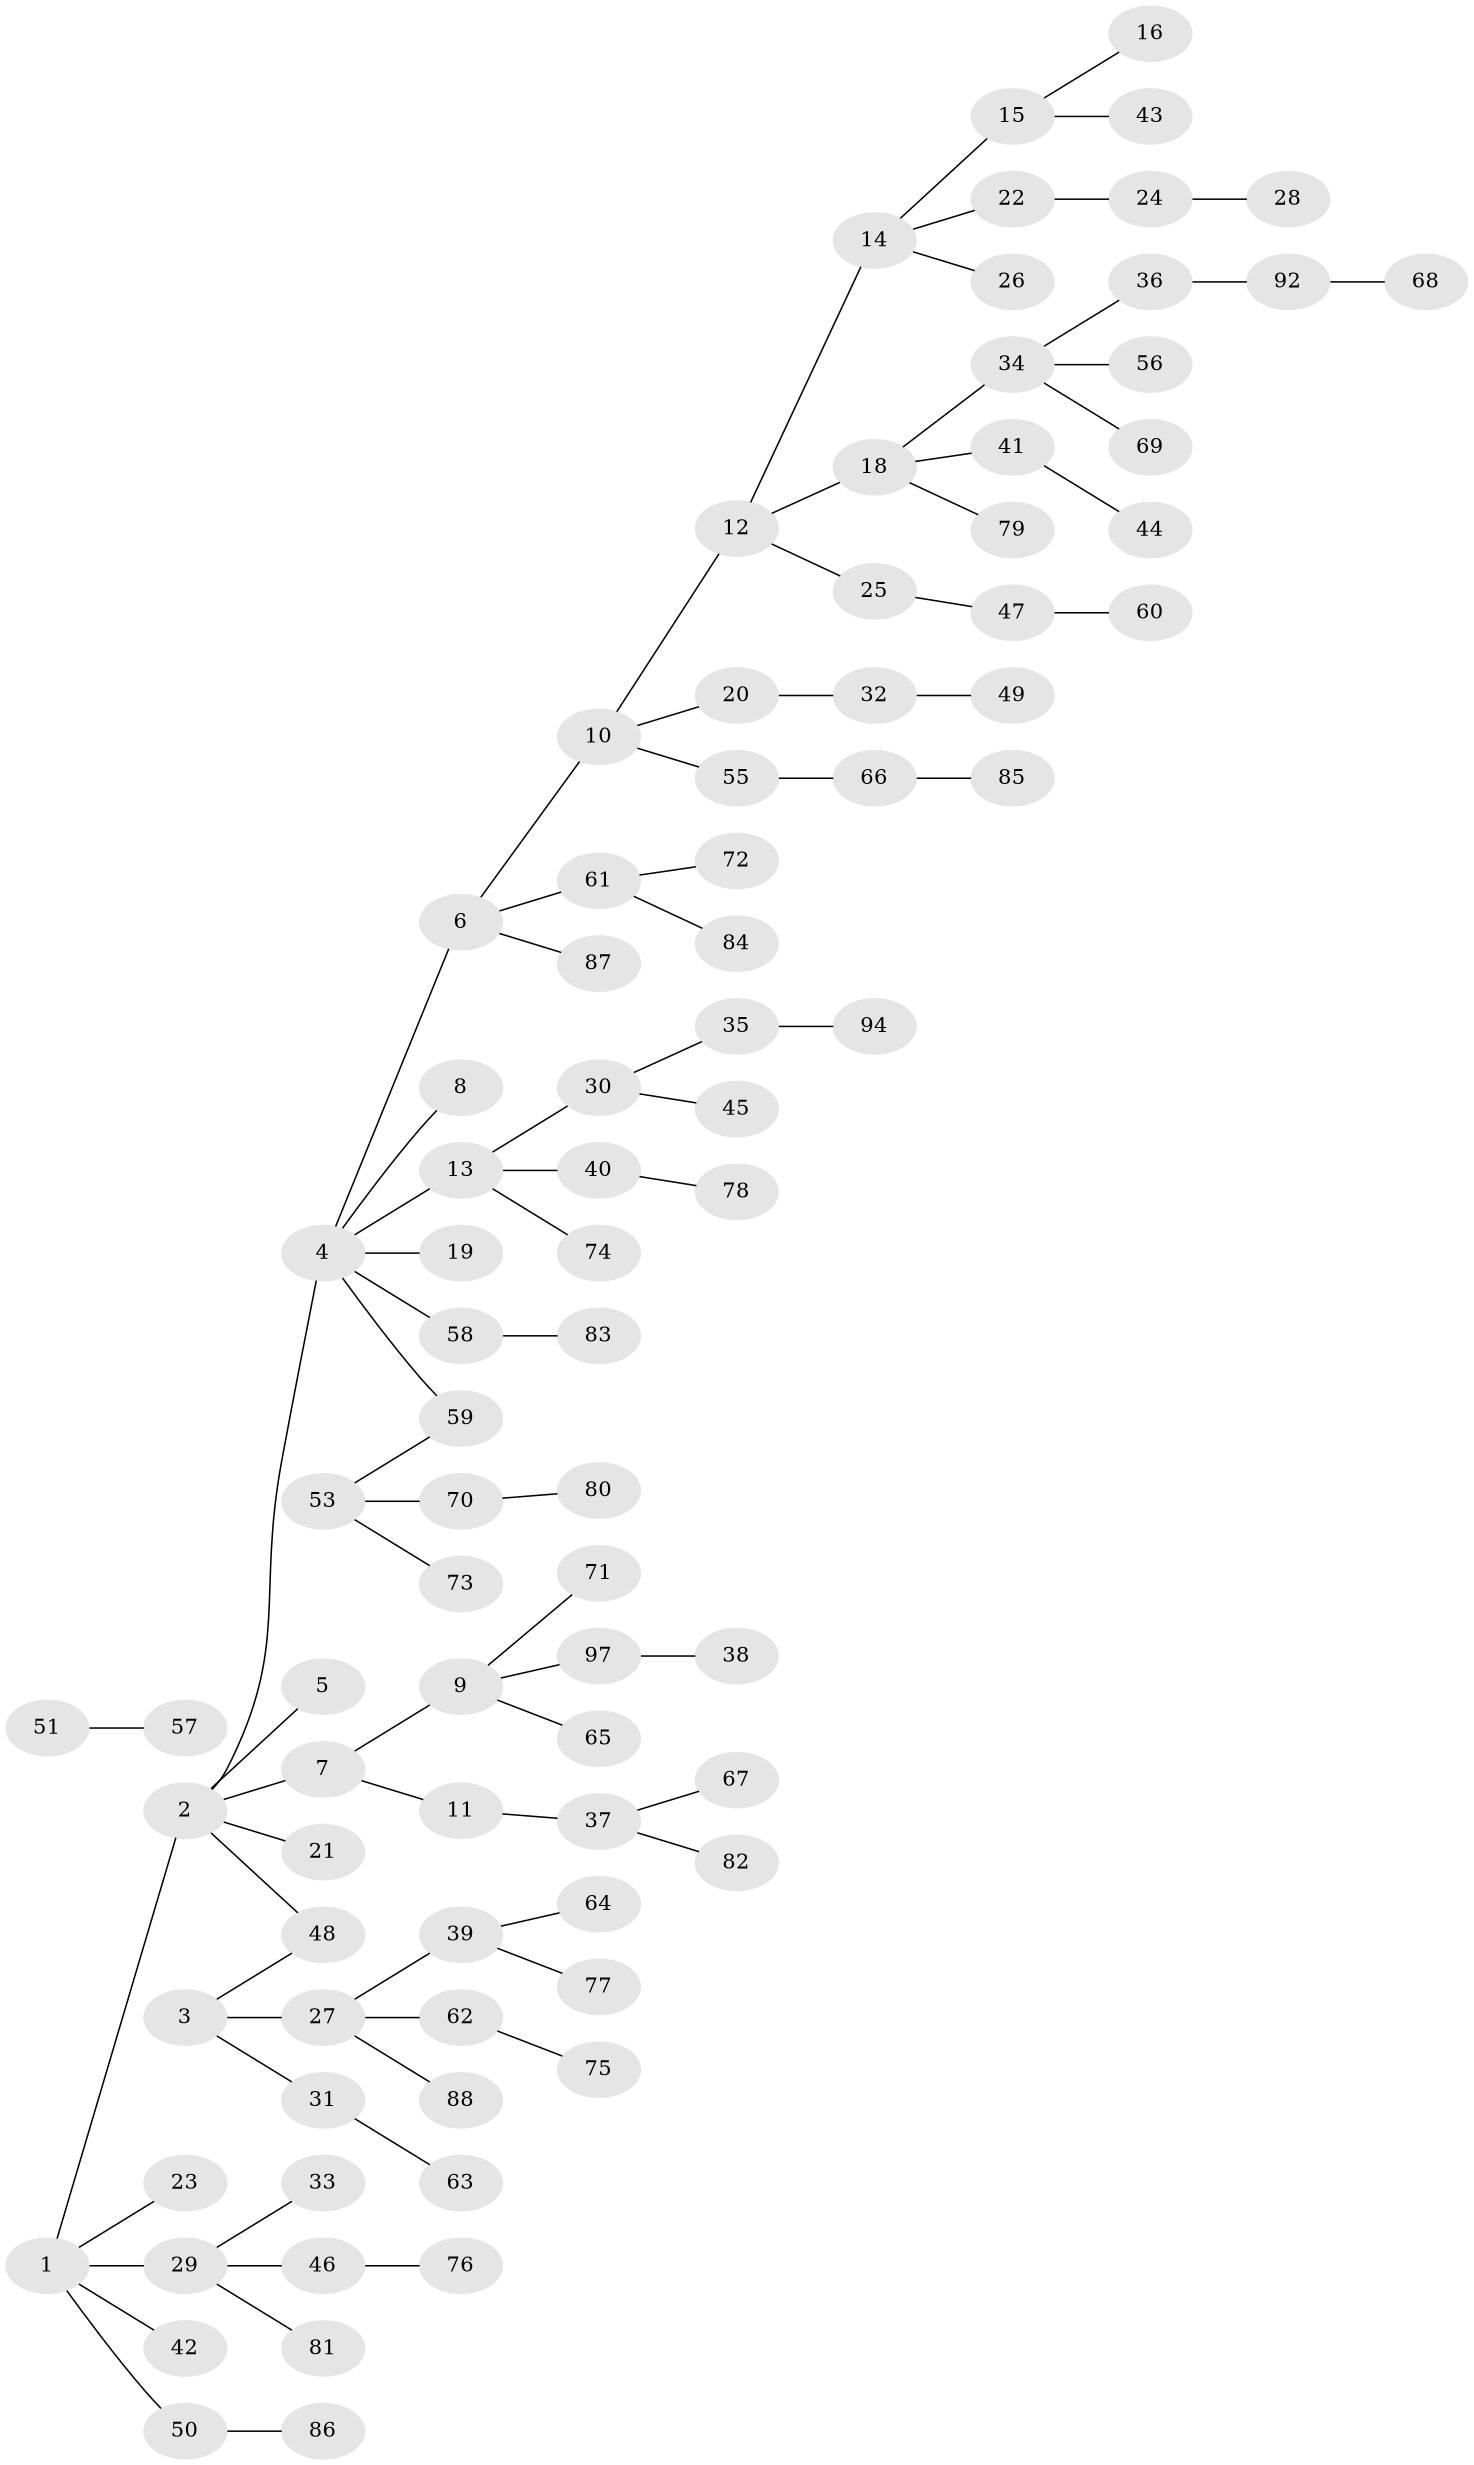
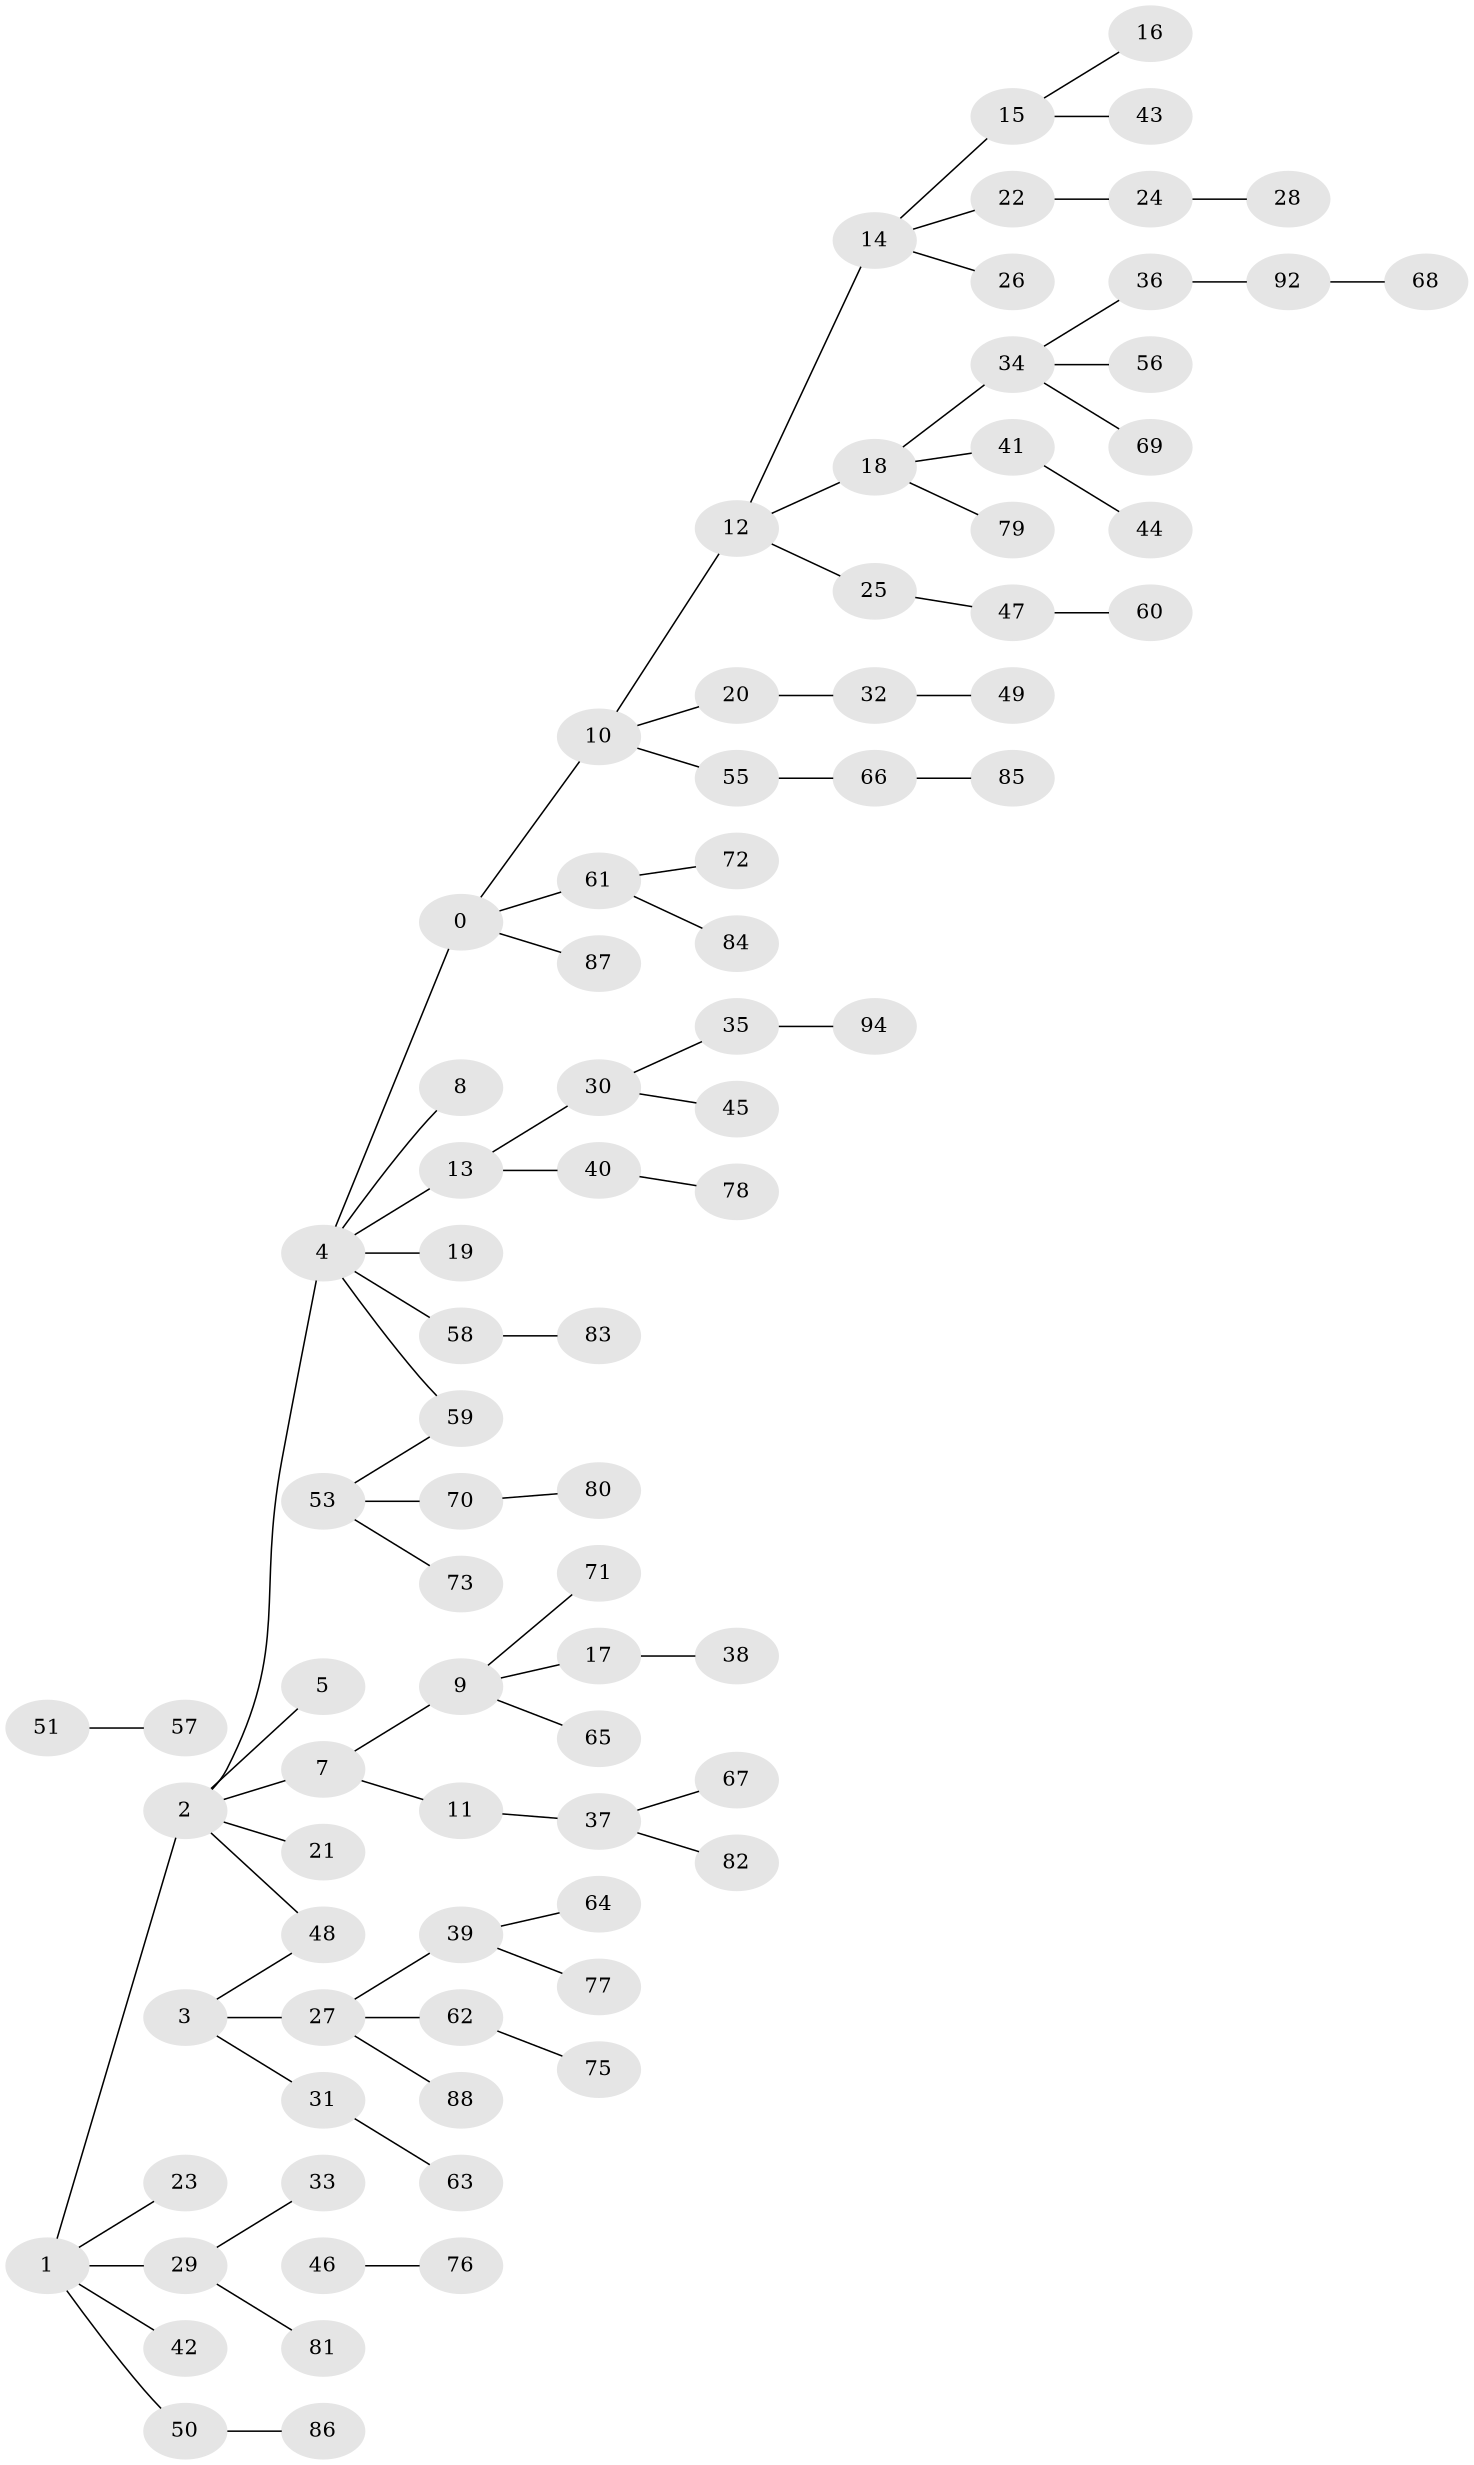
node "6": label "6" -> "0"
node "74": removed
node "97": label "97" -> "17"
edge "29" -- "46": removed
